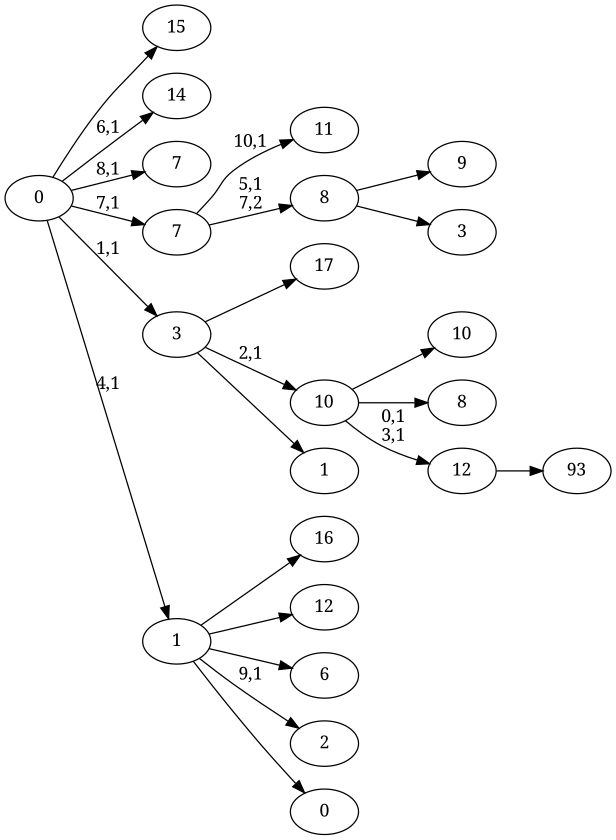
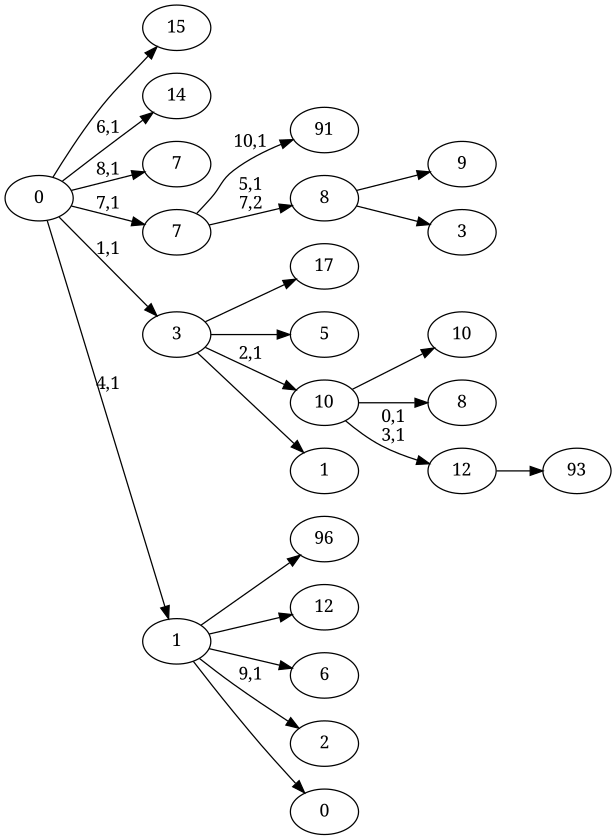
node "11": label "11" -> "91"
node "5": added
node "16": label "16" -> "96"
